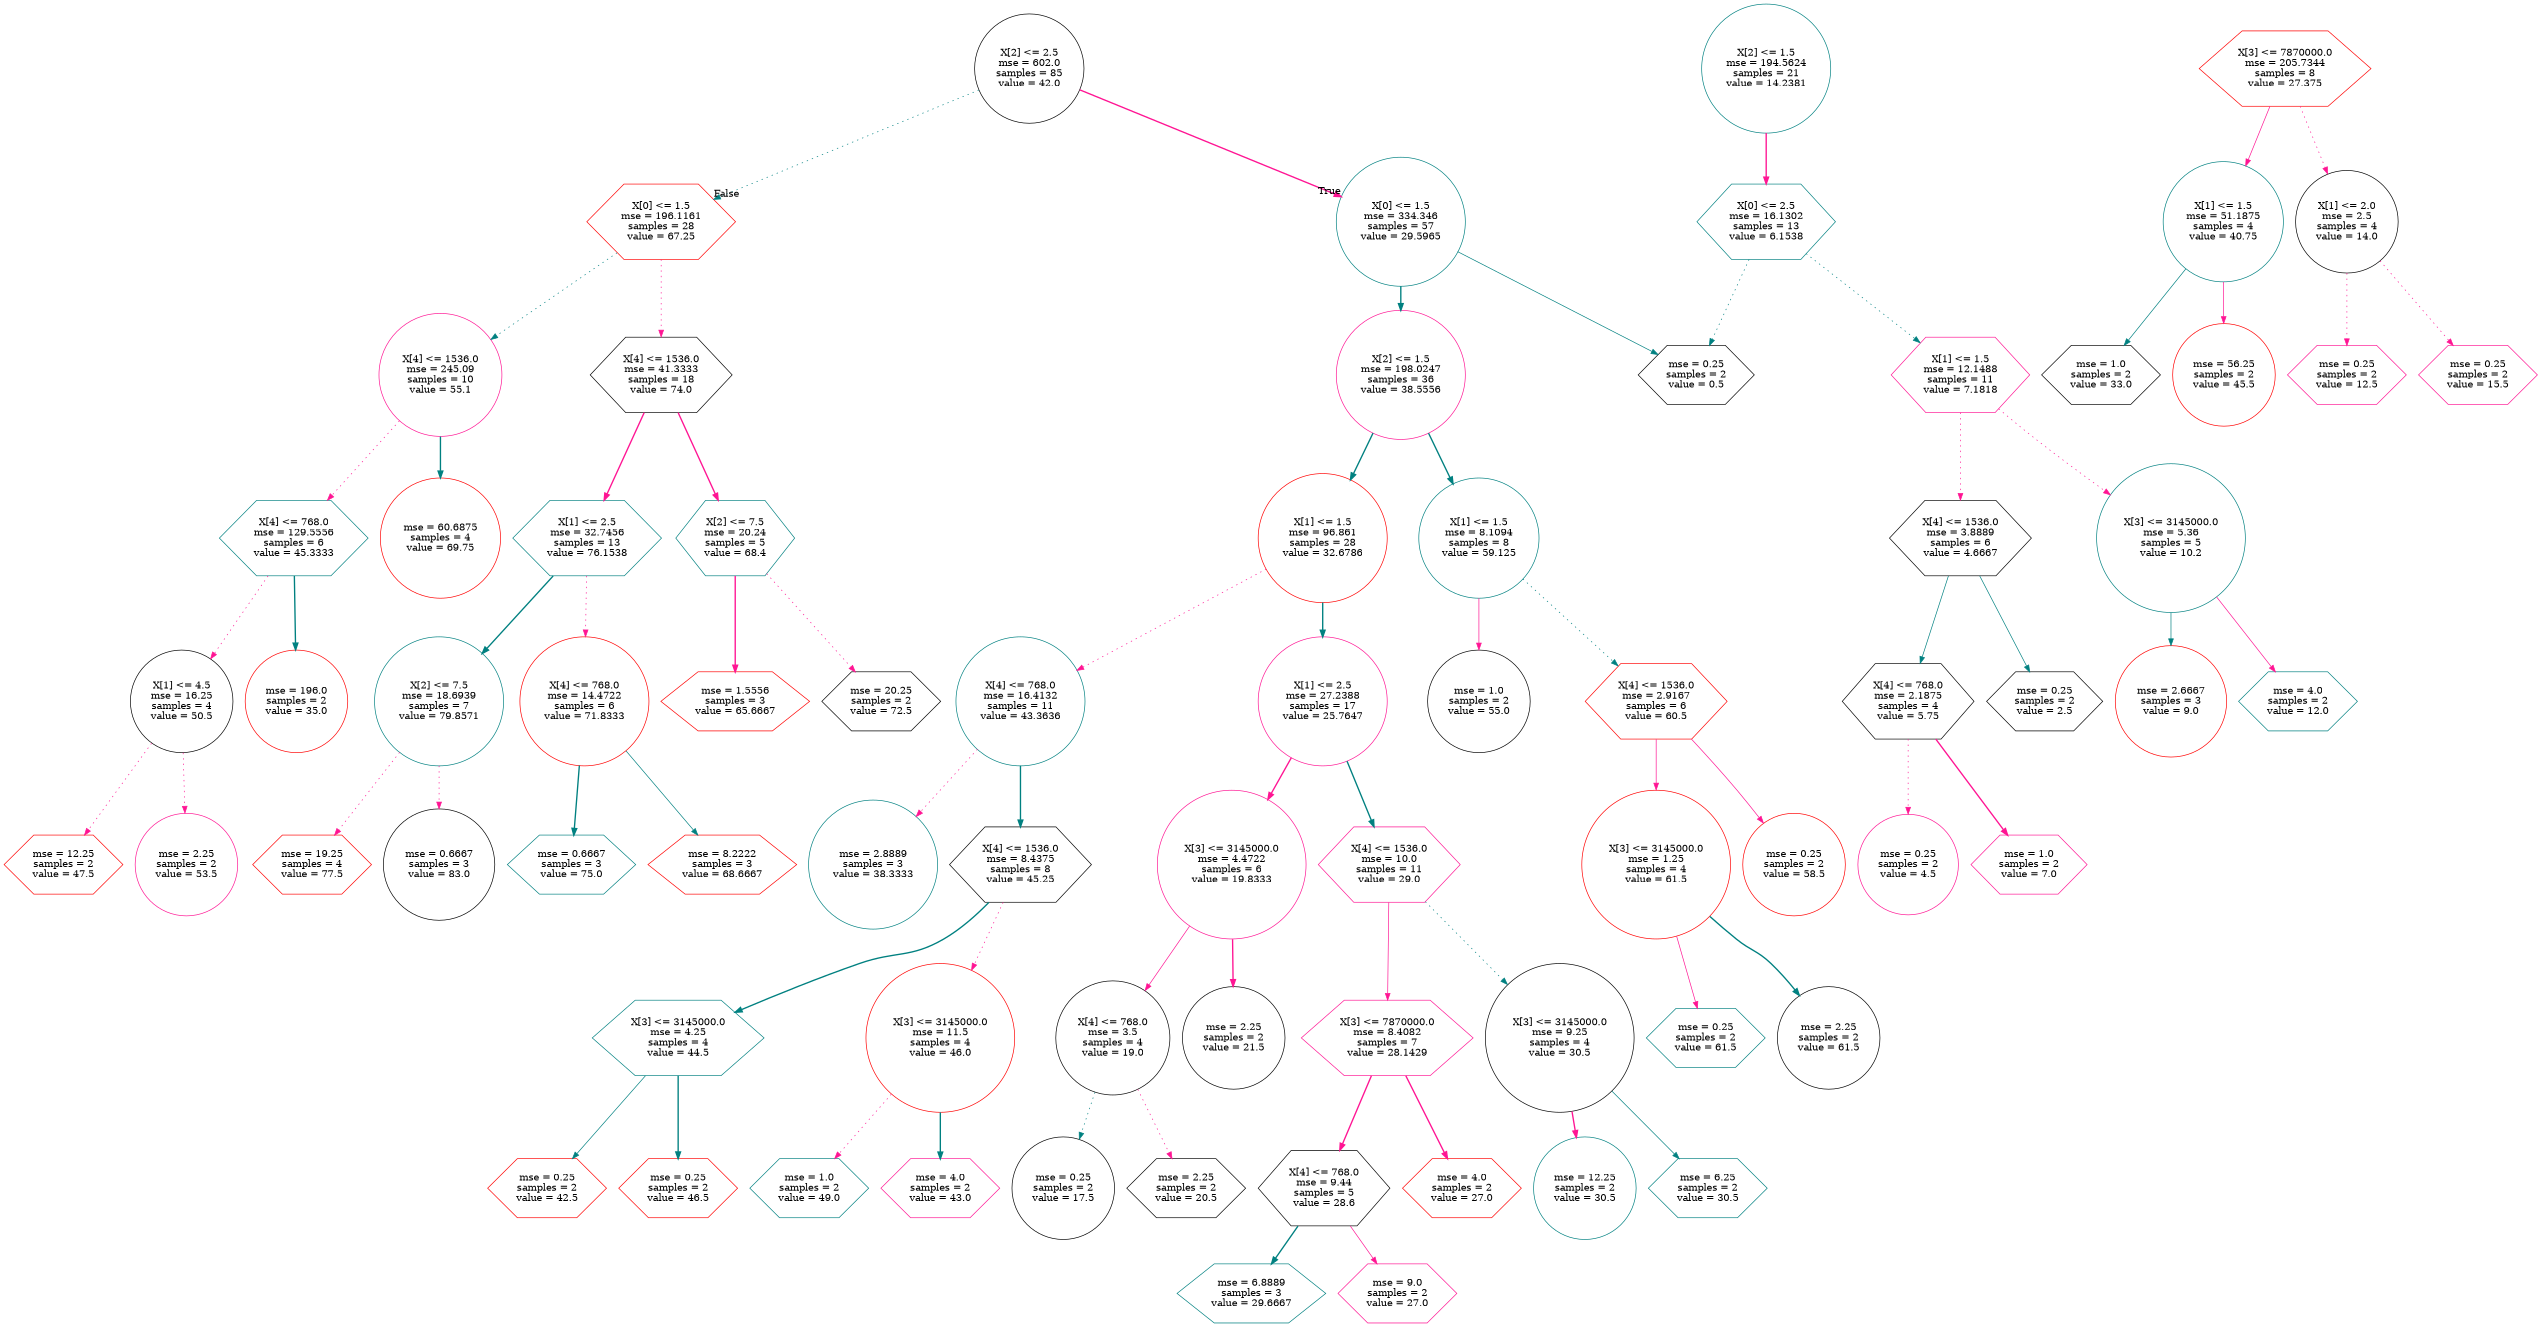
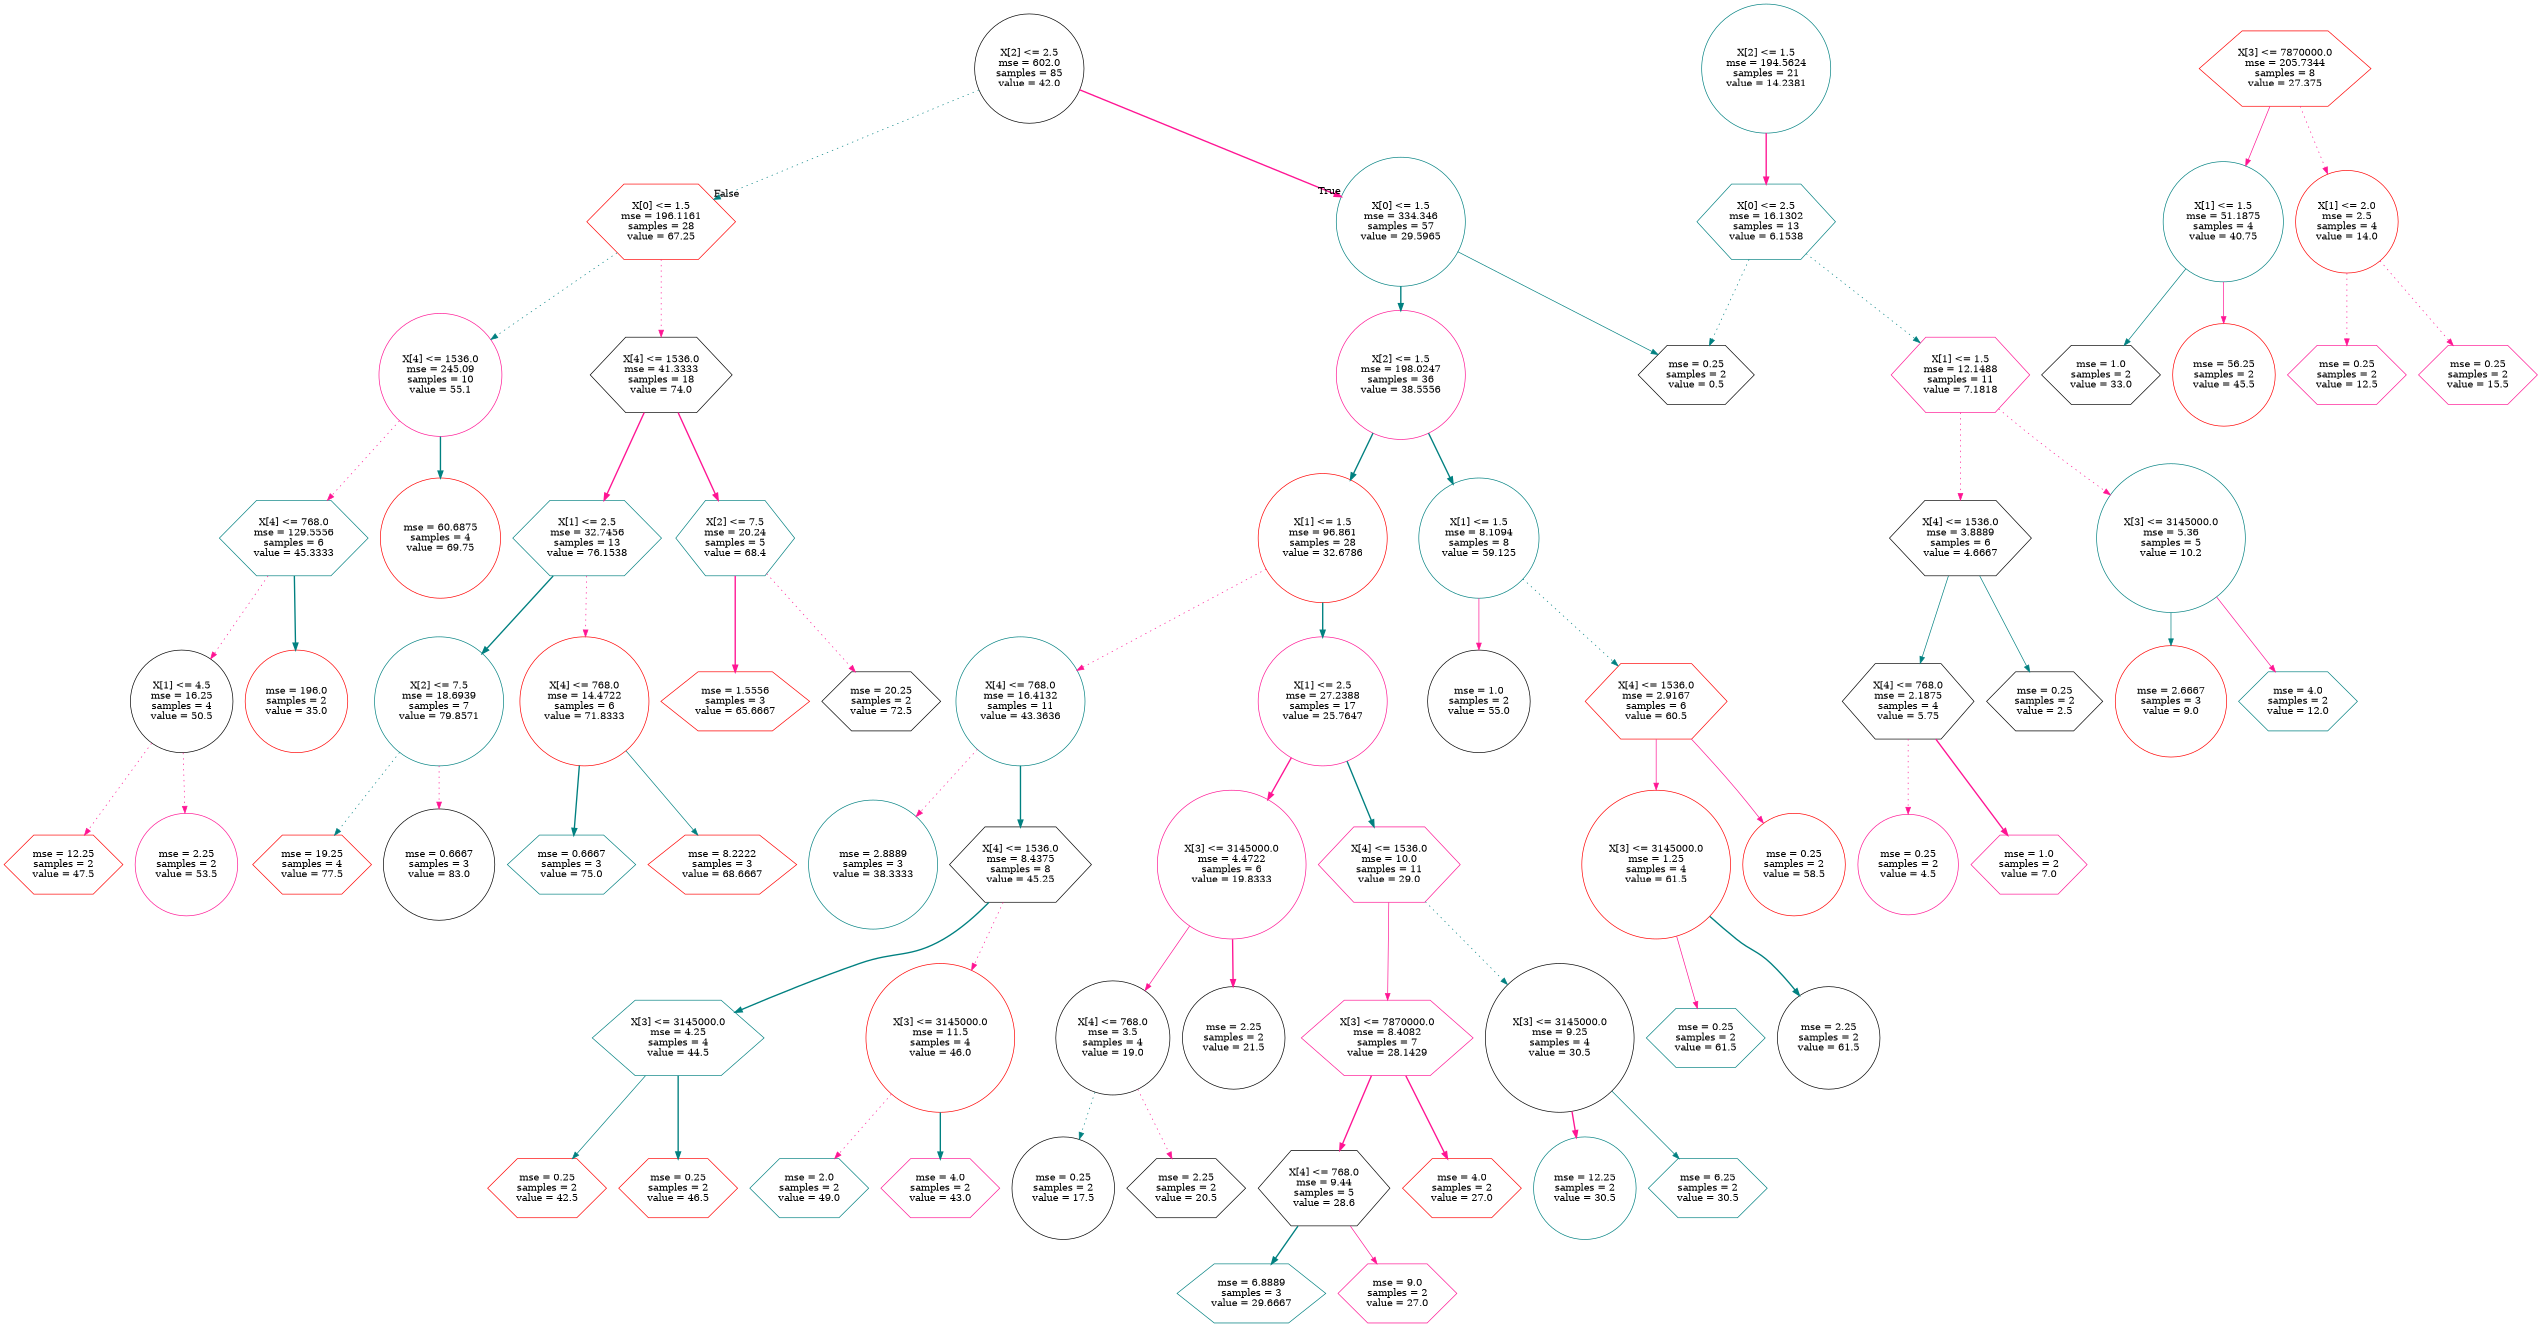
node "X[1] <= 2.0 mse = 2.5 samples = 4 value = 14.0": color black -> red
edge "X[2] <= 7.5 mse = 18.6939 samples = 7 value = 79.8571" -> "mse = 19.25 samples = 4 value = 77.5": color deeppink -> teal
node "mse = 1.0 samples = 2 value = 49.0": label "mse = 1.0 samples = 2 value = 49.0" -> "mse = 2.0 samples = 2 value = 49.0"
